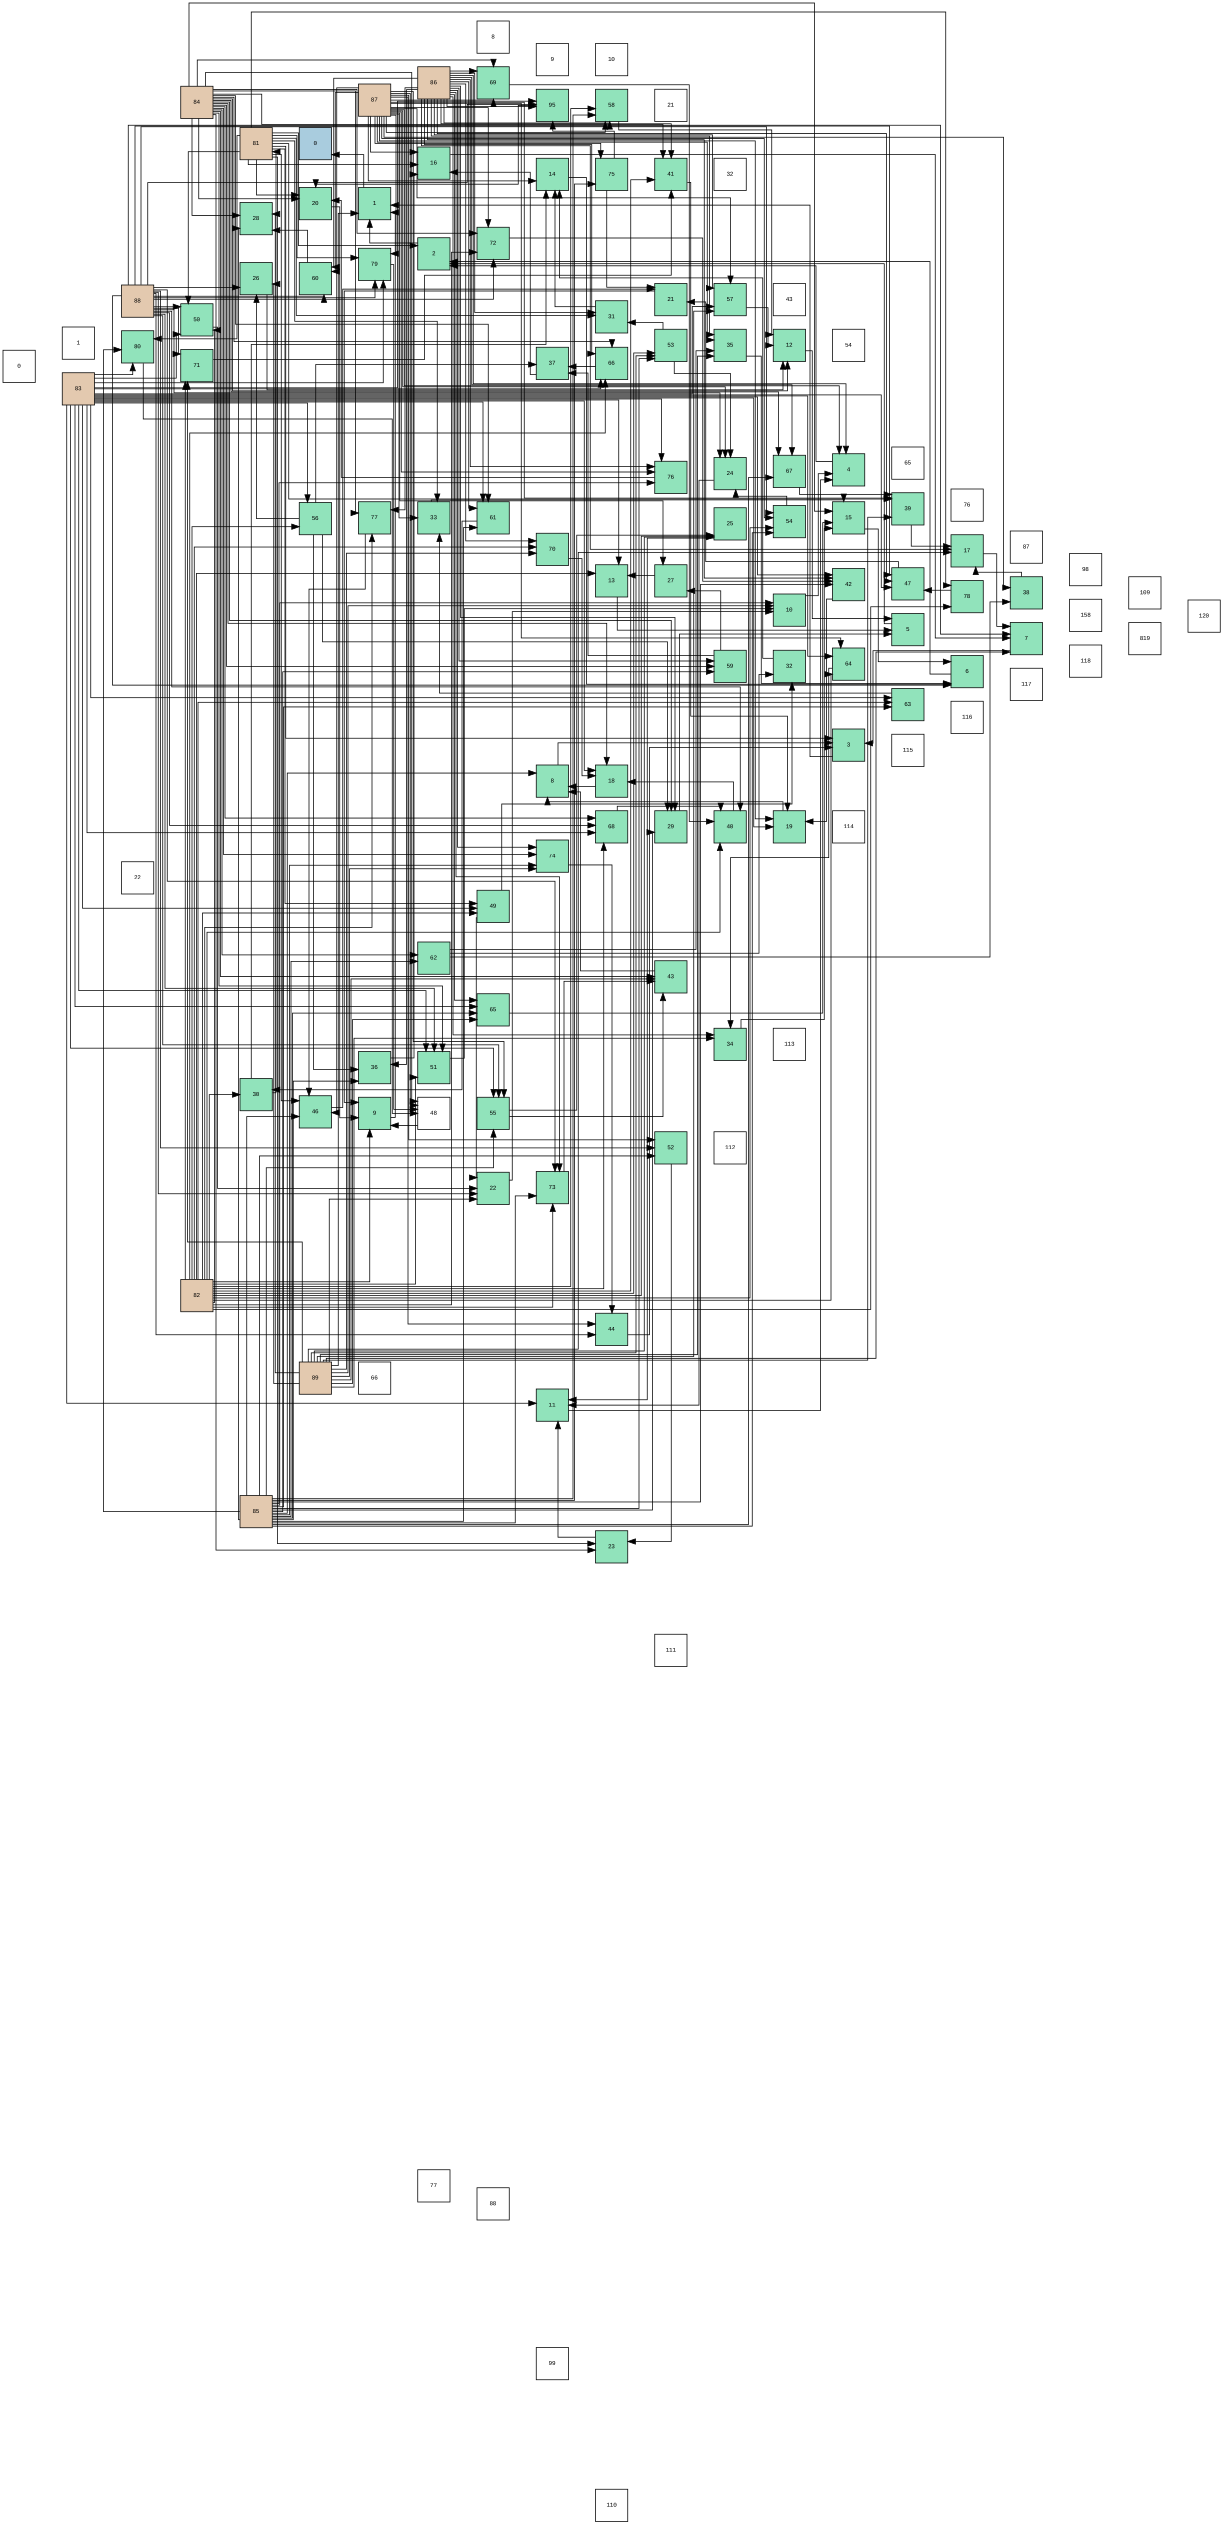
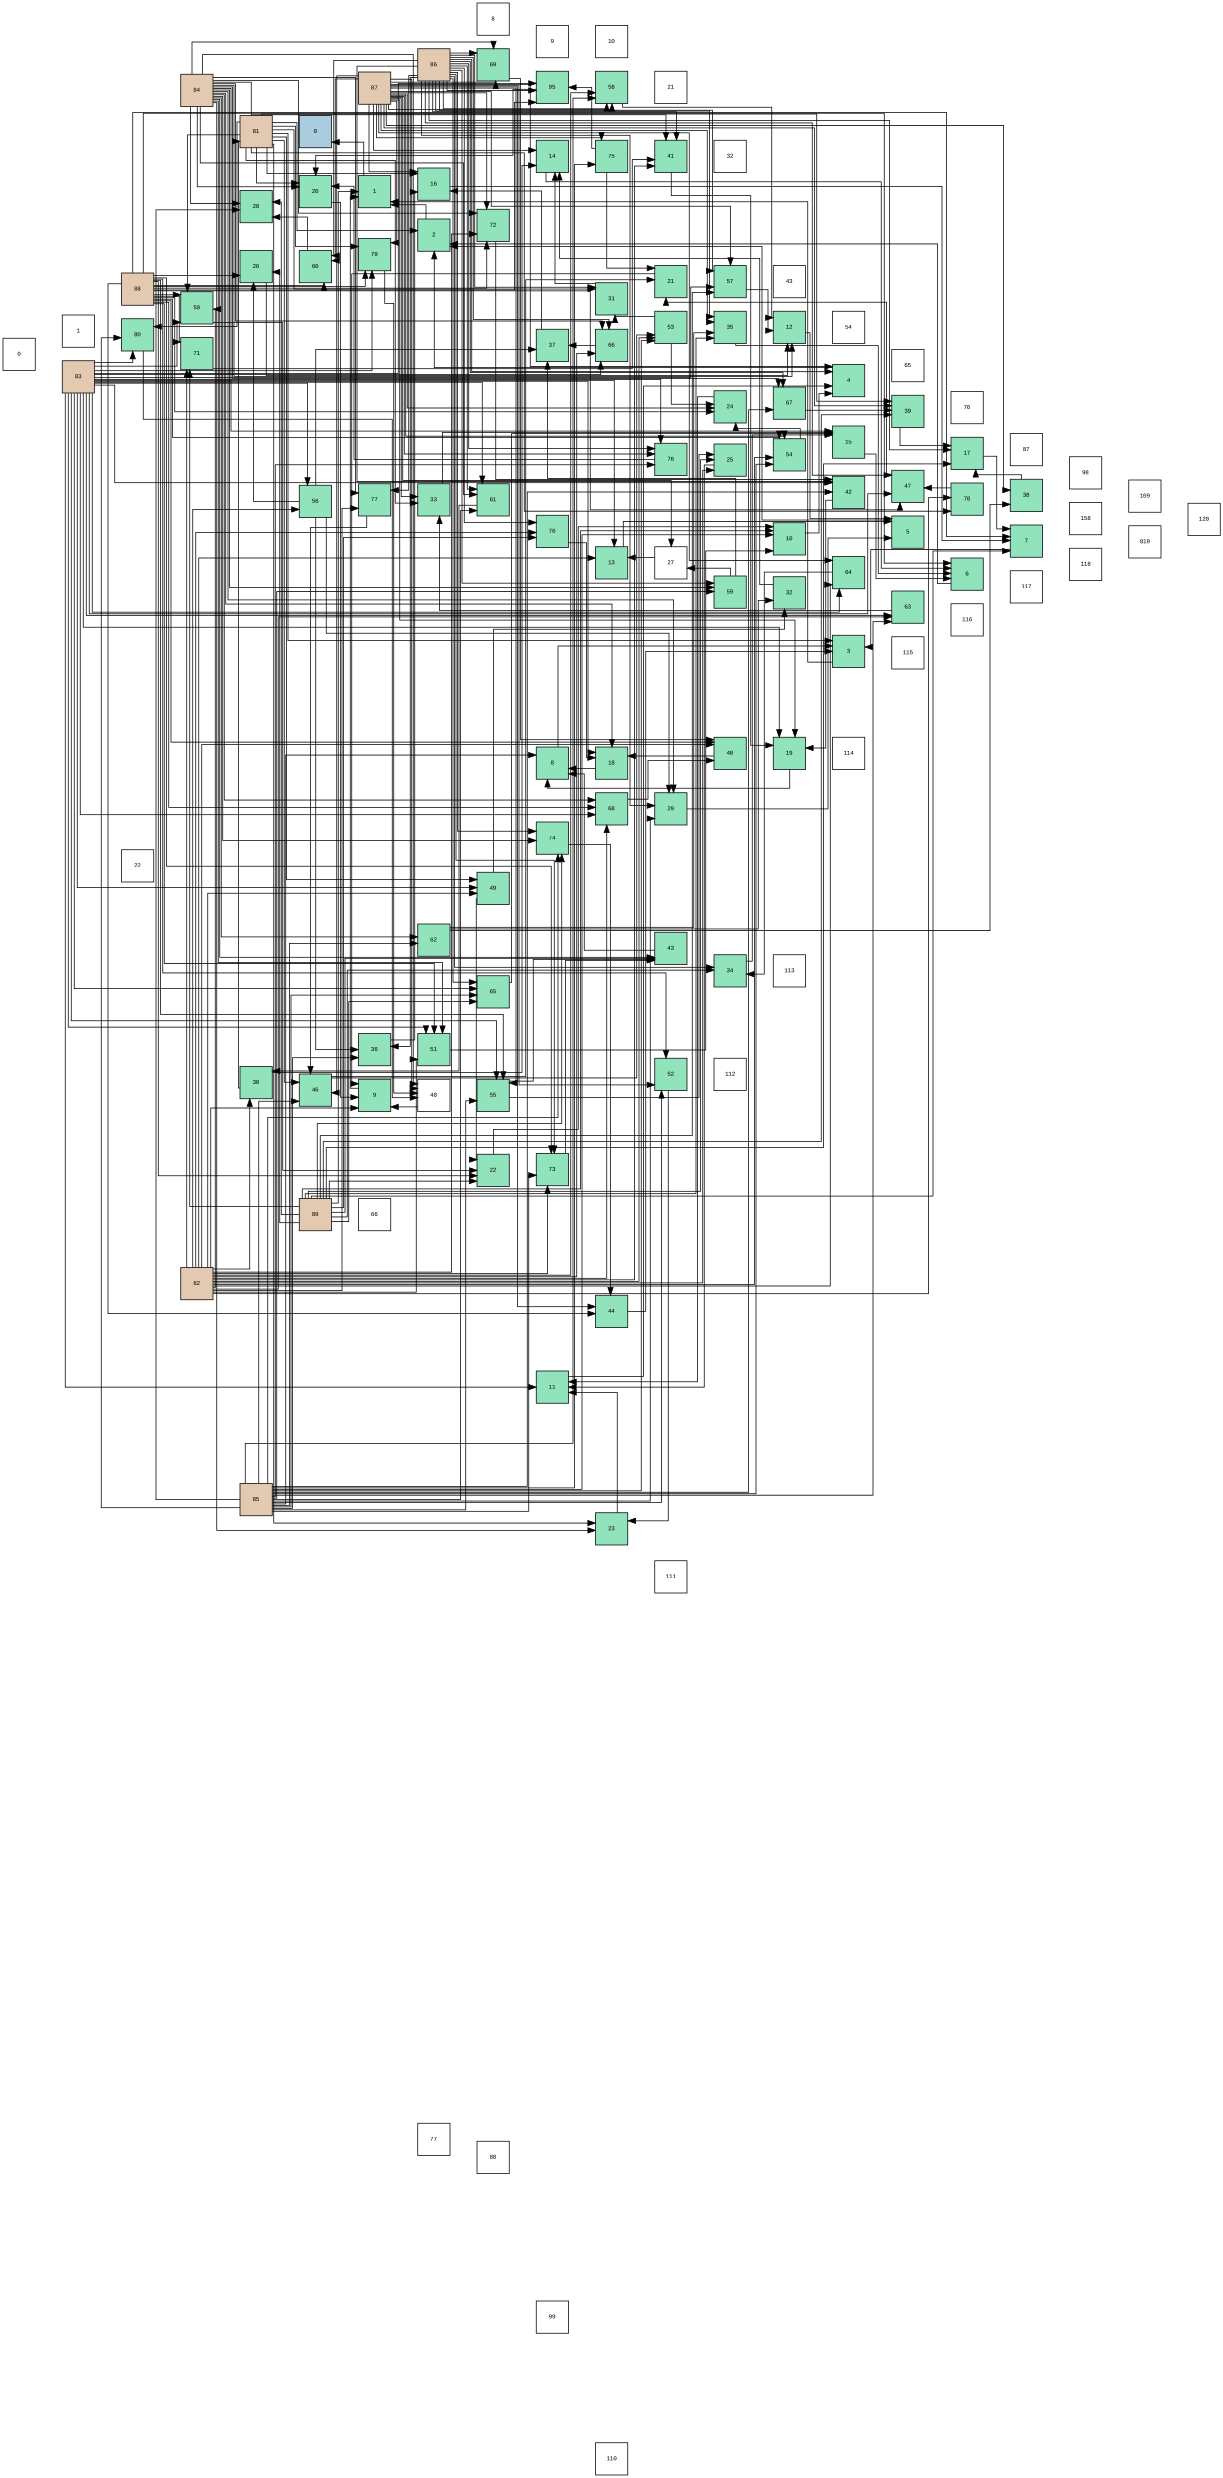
node "27": fillcolor #91e3bb -> #ffffff
edge "89" -> "53": now "46" -> "53"
